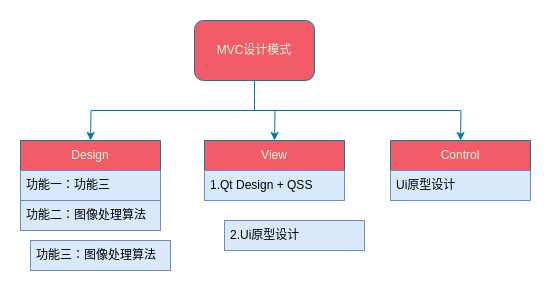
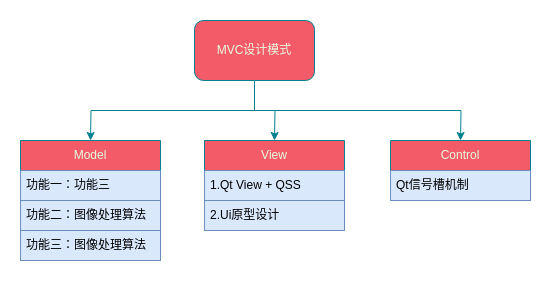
node "Design": label "Design" -> "Model"
node "1.Qt Design + QSS": label "1.Qt Design + QSS" -> "1.Qt View + QSS"
node "Ui原型设计": label "Ui原型设计" -> "Qt信号槽机制"
node "2.Ui原型设计": moved (295, 236) -> (275, 216)
node "功能三：图像处理算法": moved (101, 256) -> (91, 246)
